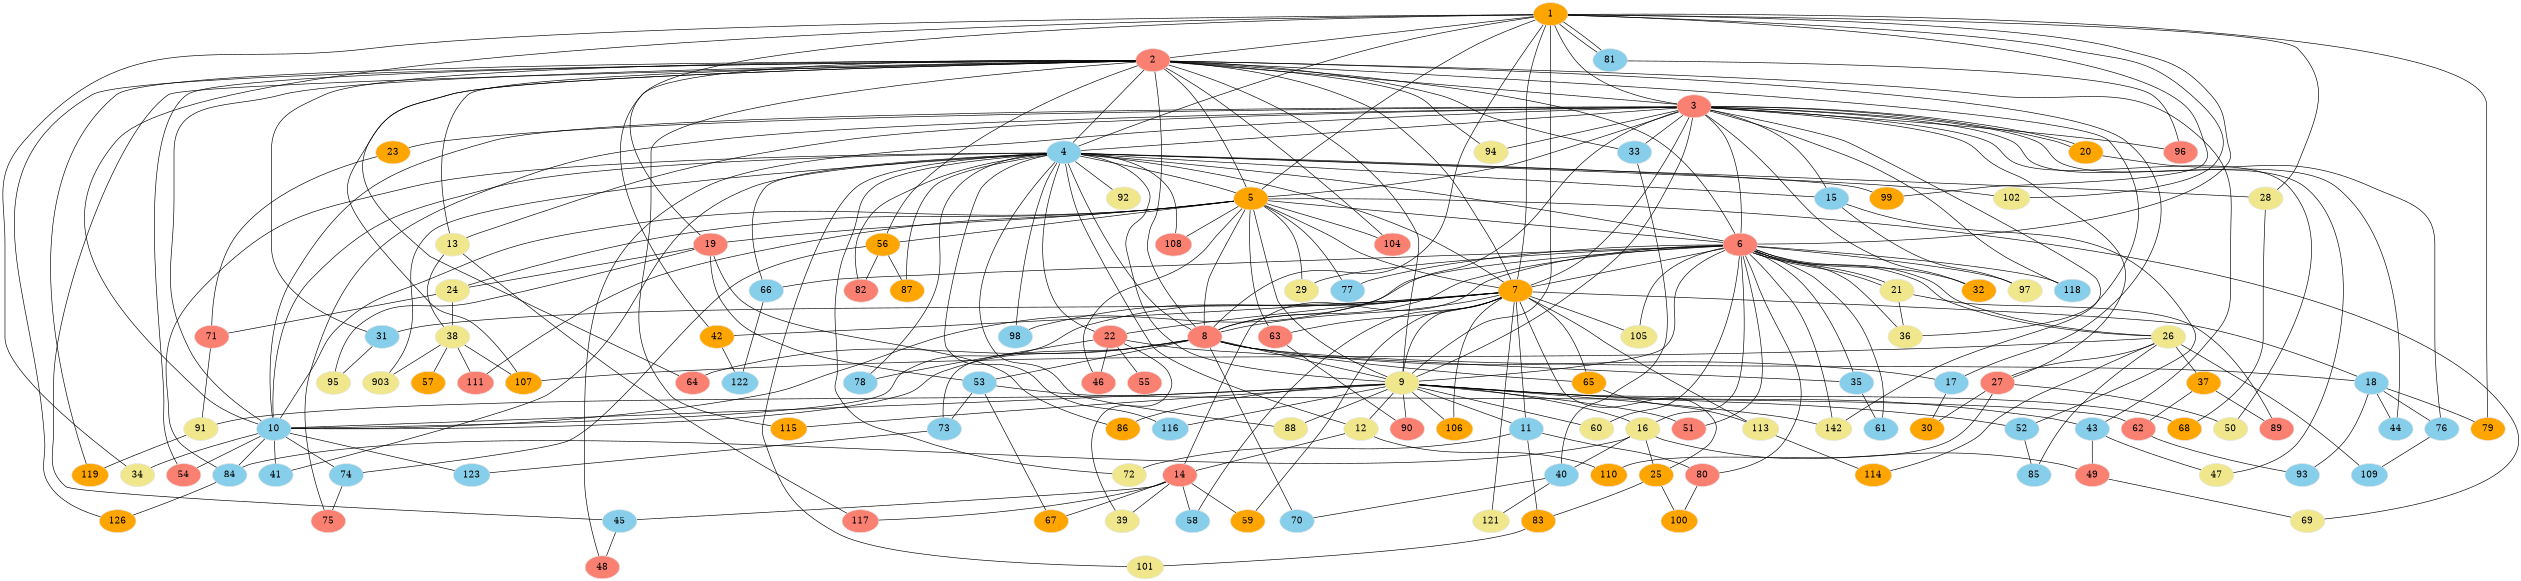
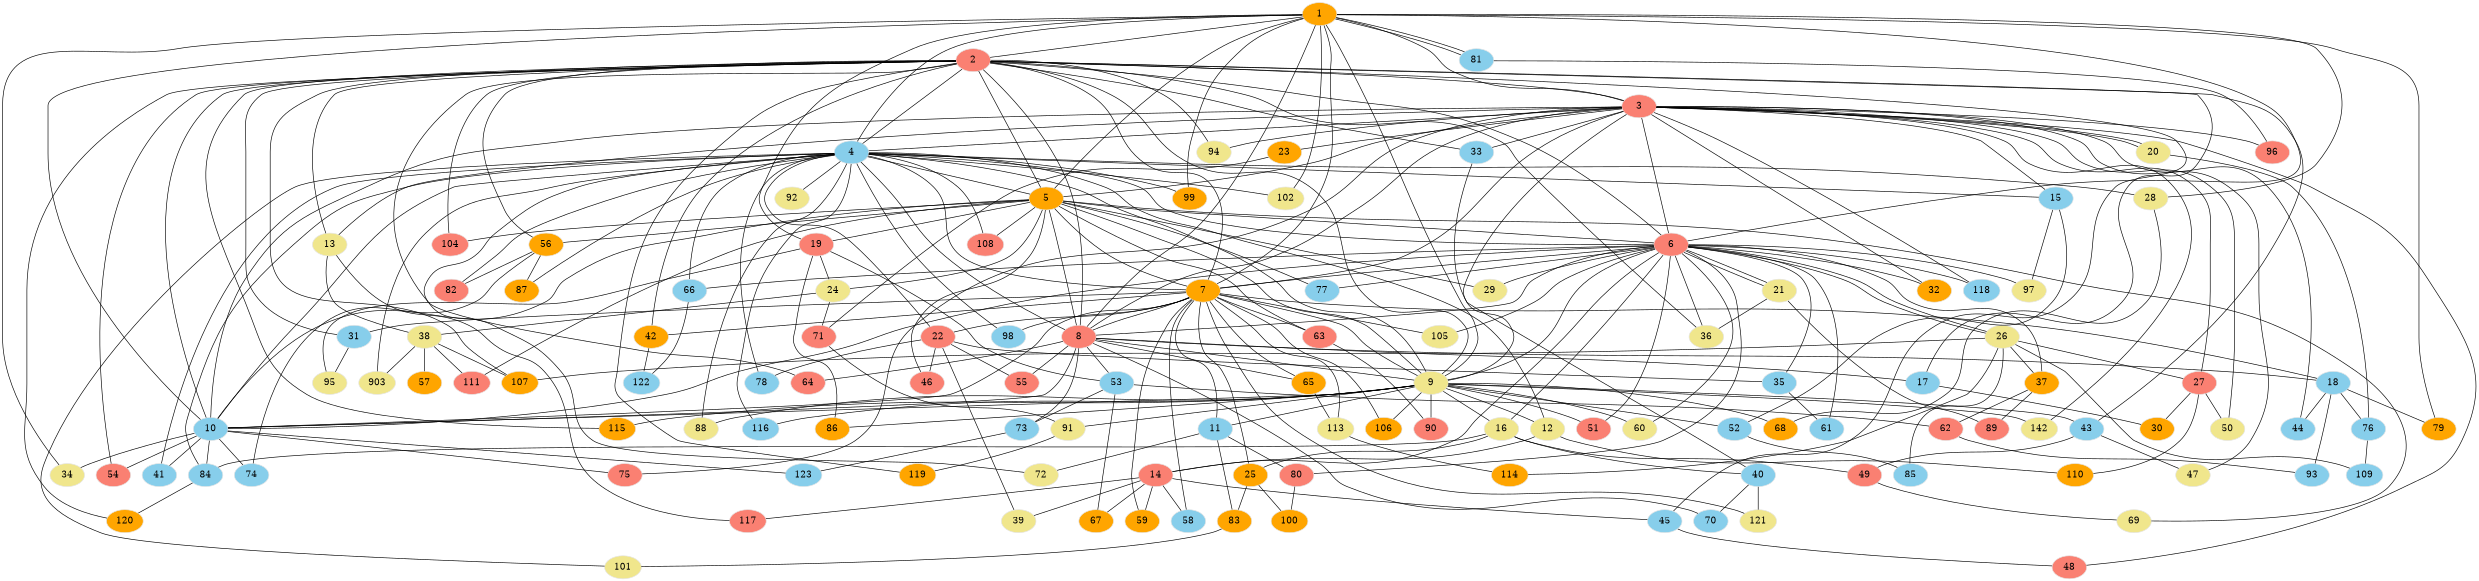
node "20": fillcolor orange -> khaki
edge "6" -- "142": now "6" -- "37"
edge "8" -- "55": added
edge "74" -- "75": now "10" -- "75"
node "126": label "126" -> "120"
